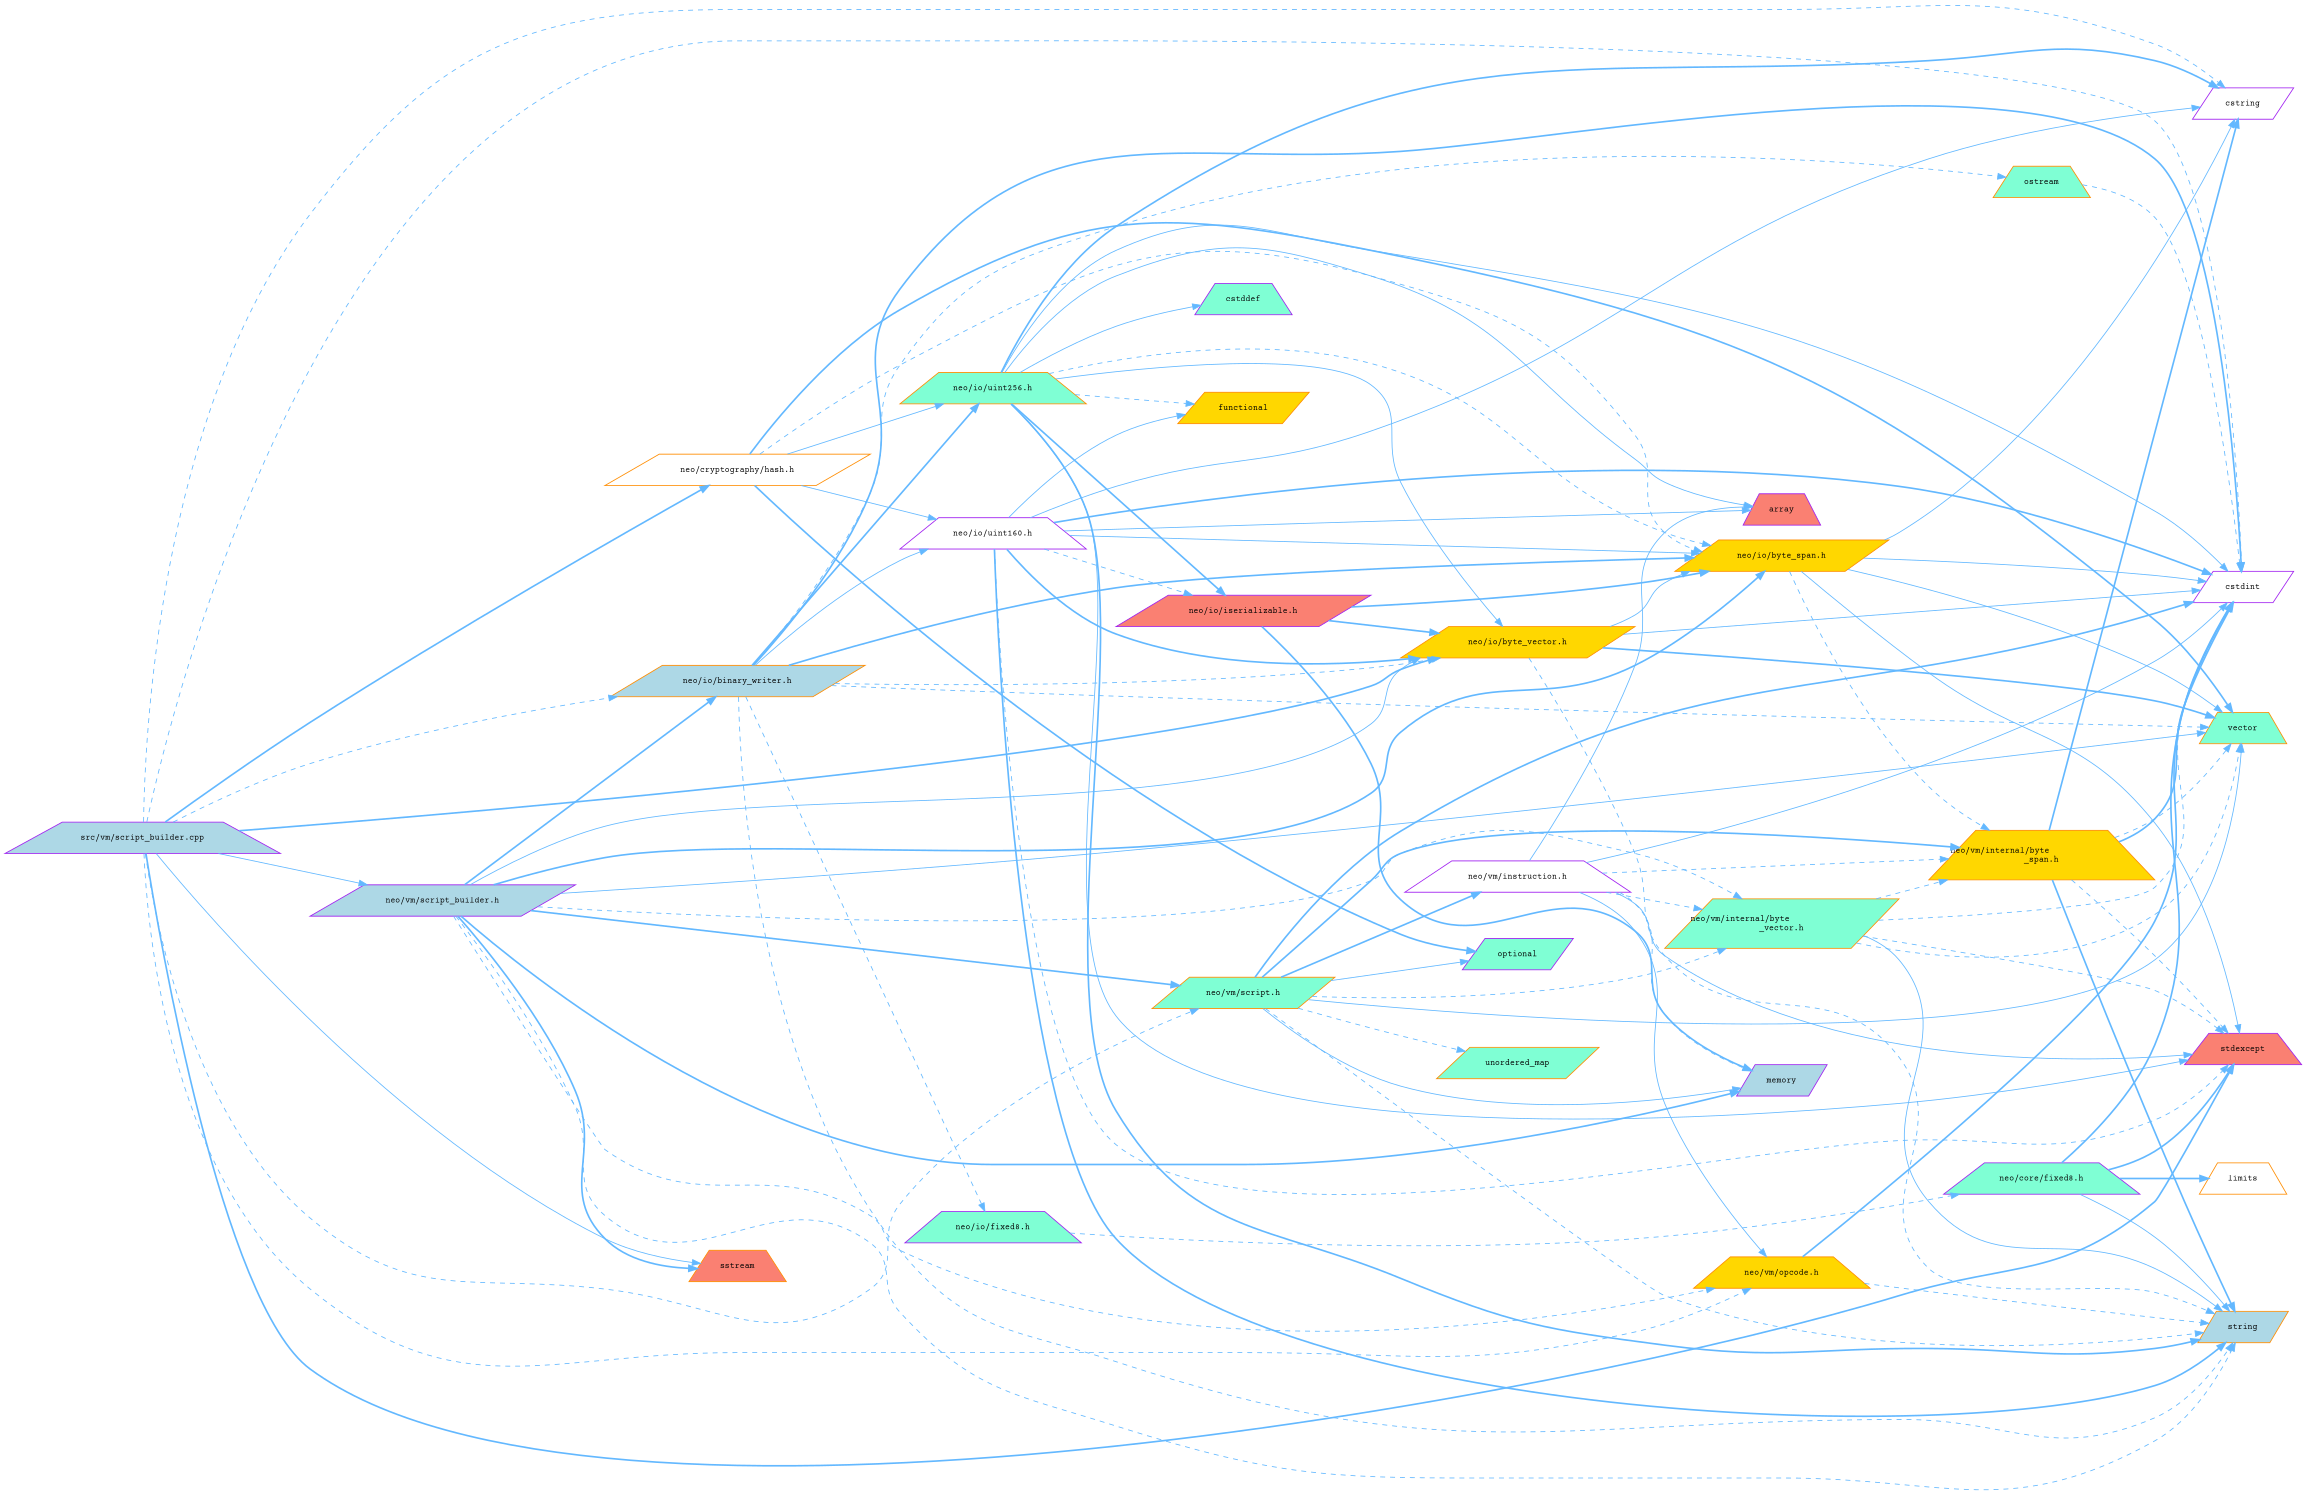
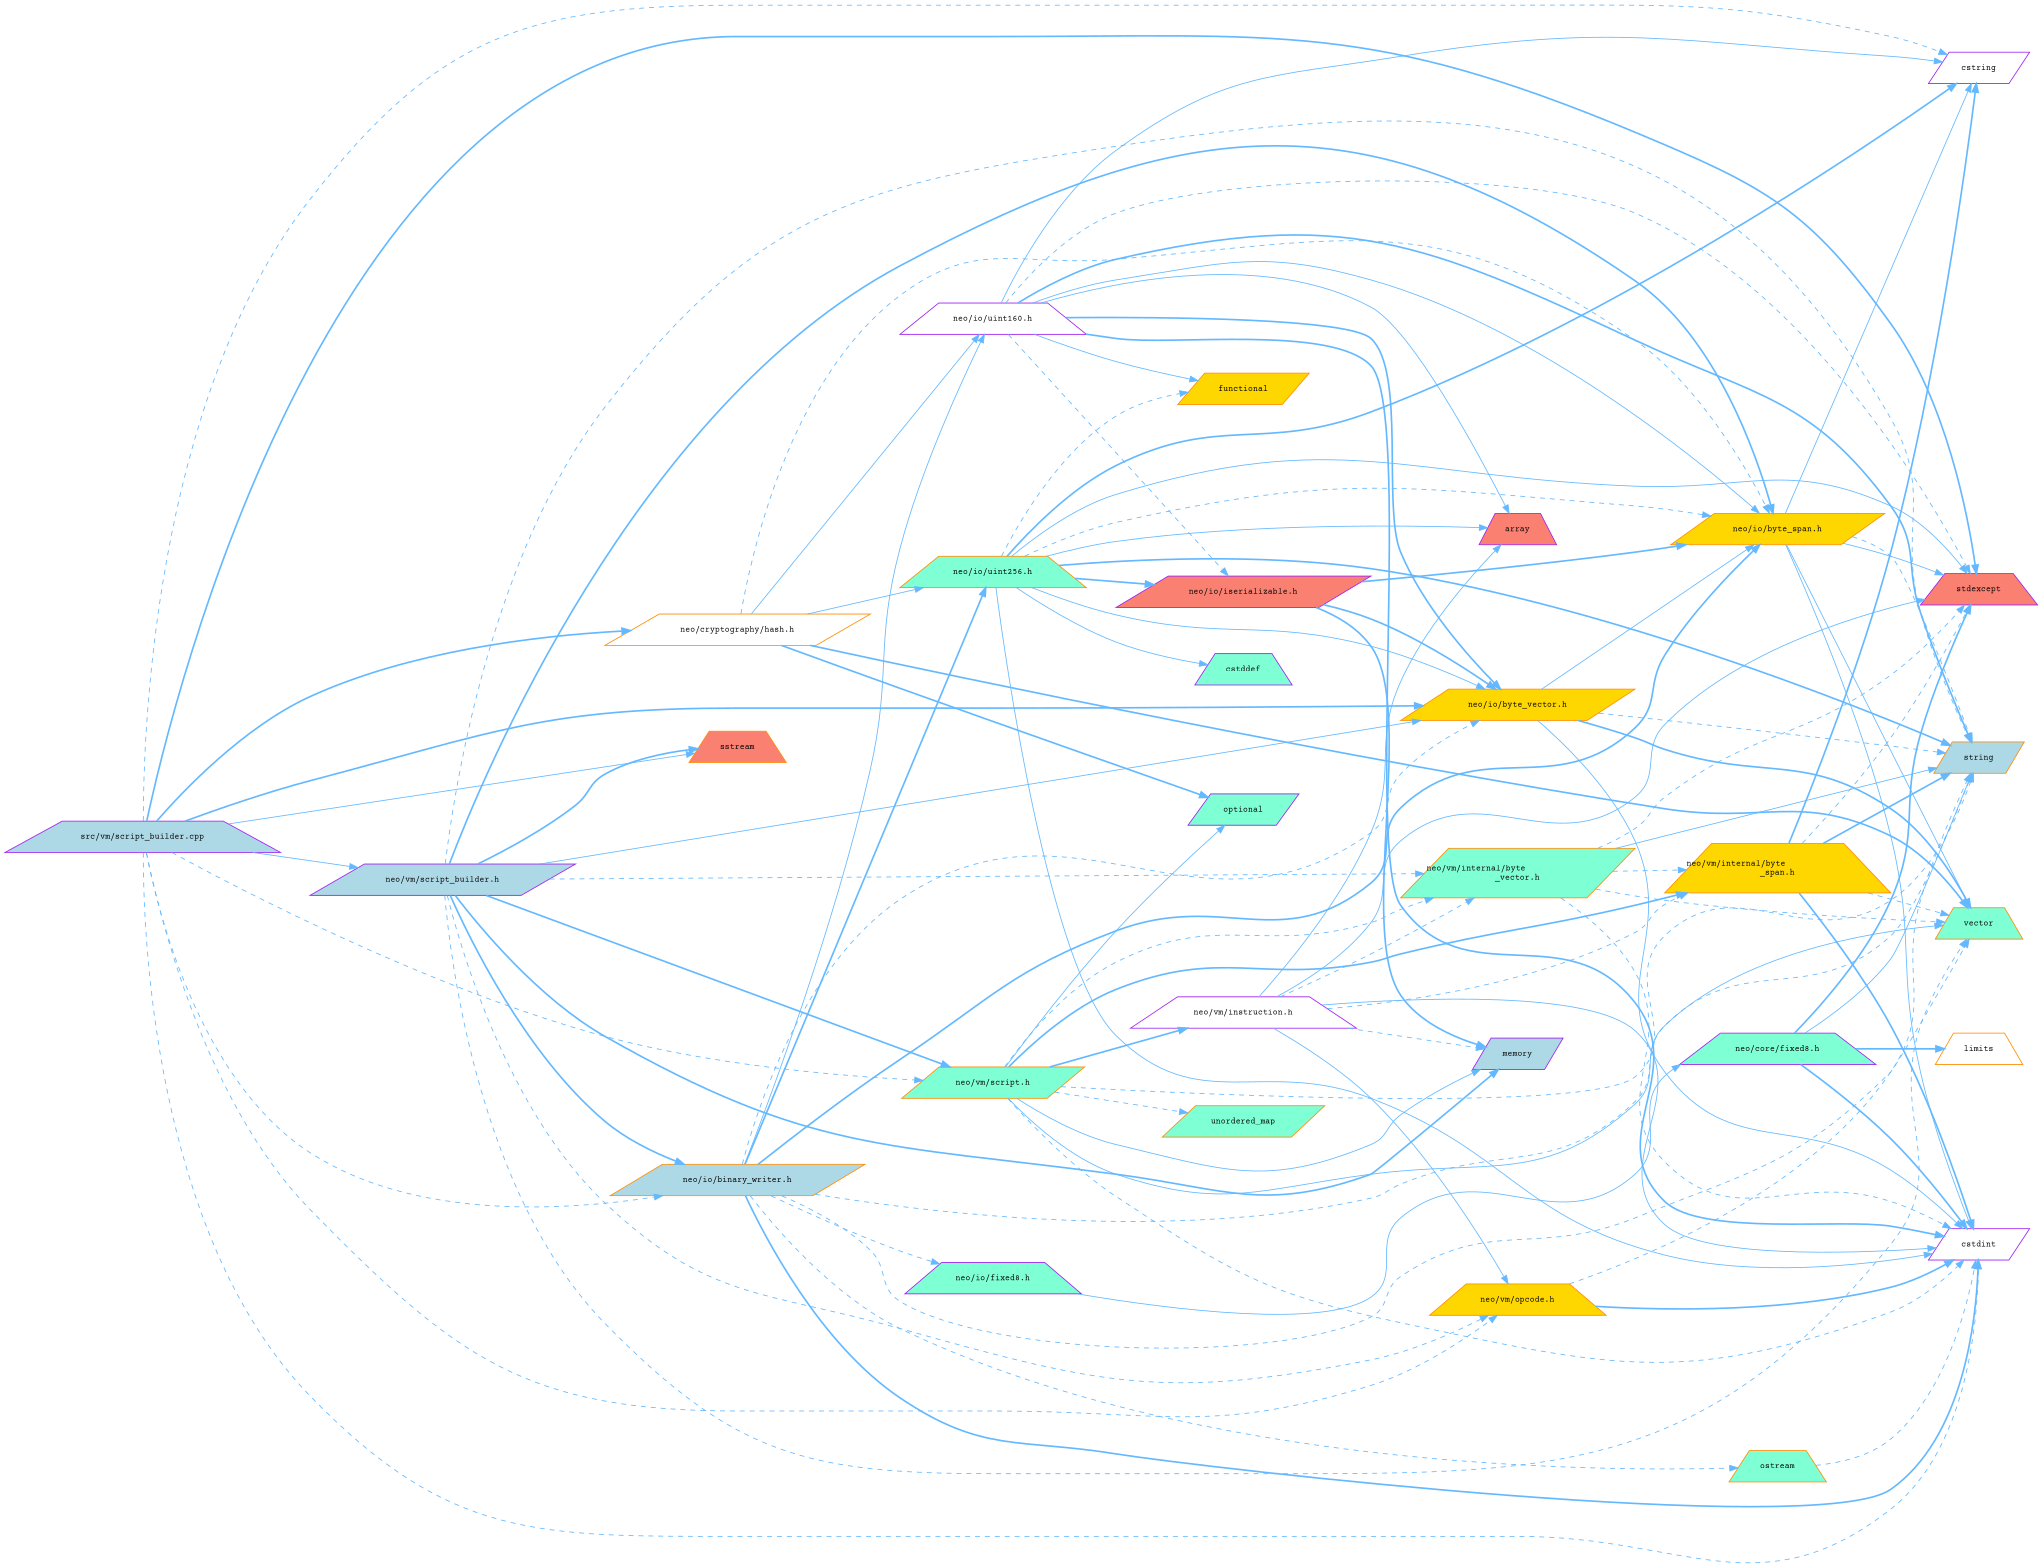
edge "neo/vm/script.h" -> "cstdint": style bold -> dashed
edge "neo/io/byte_span.h" -> "neo/vm/internal/byte _span.h": now "neo/io/byte_span.h" -> "string"
edge "neo/vm/script_builder.h" -> "vector": style solid -> dashed
edge "neo/io/fixed8.h" -> "neo/core/fixed8.h": style dashed -> solid
